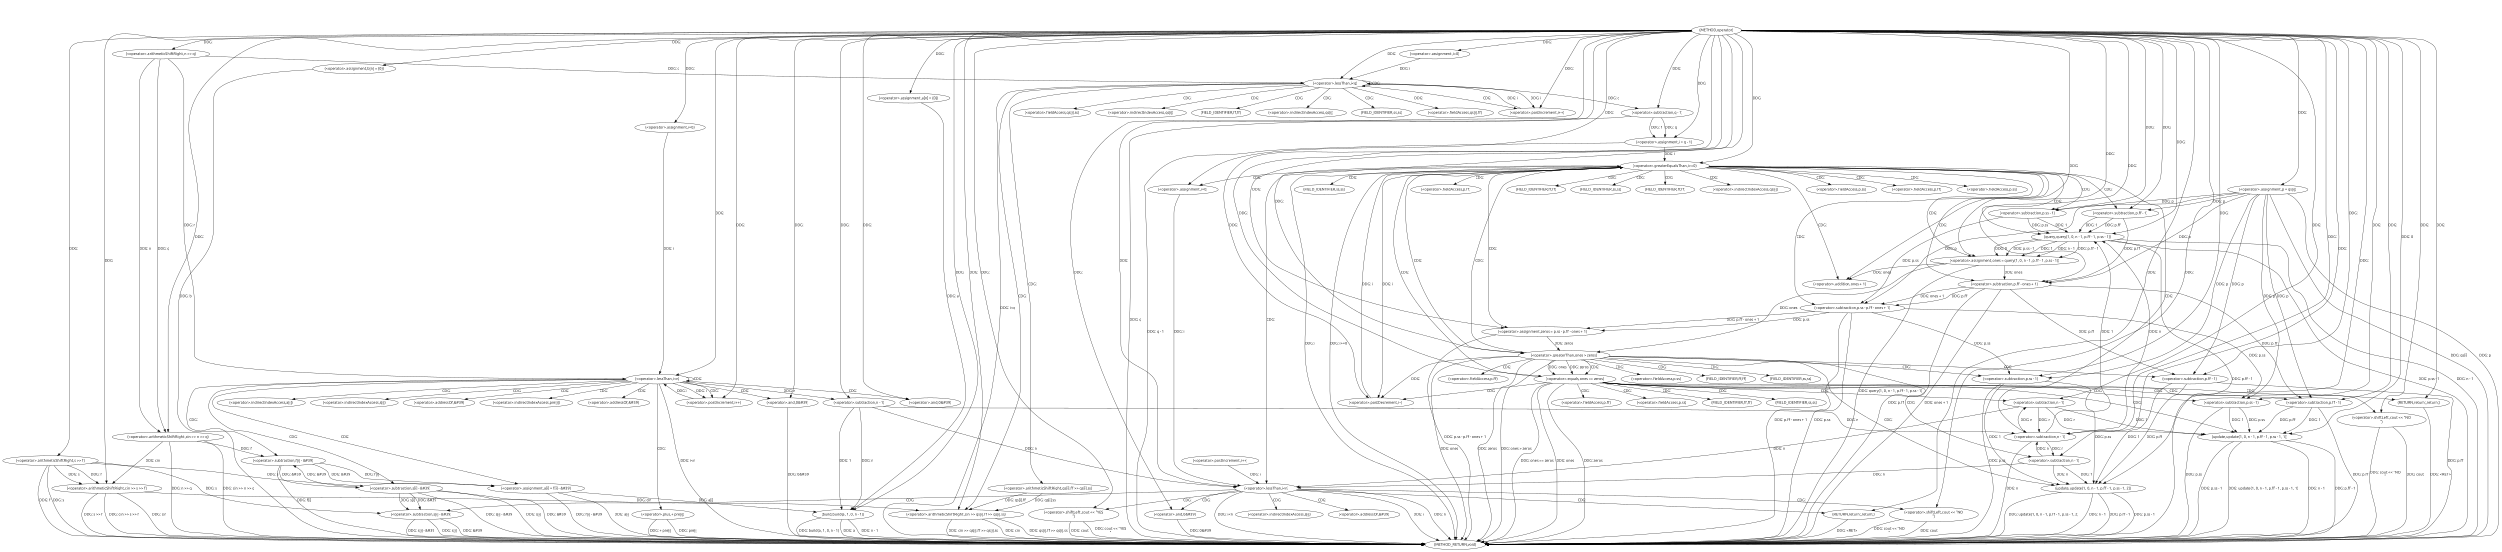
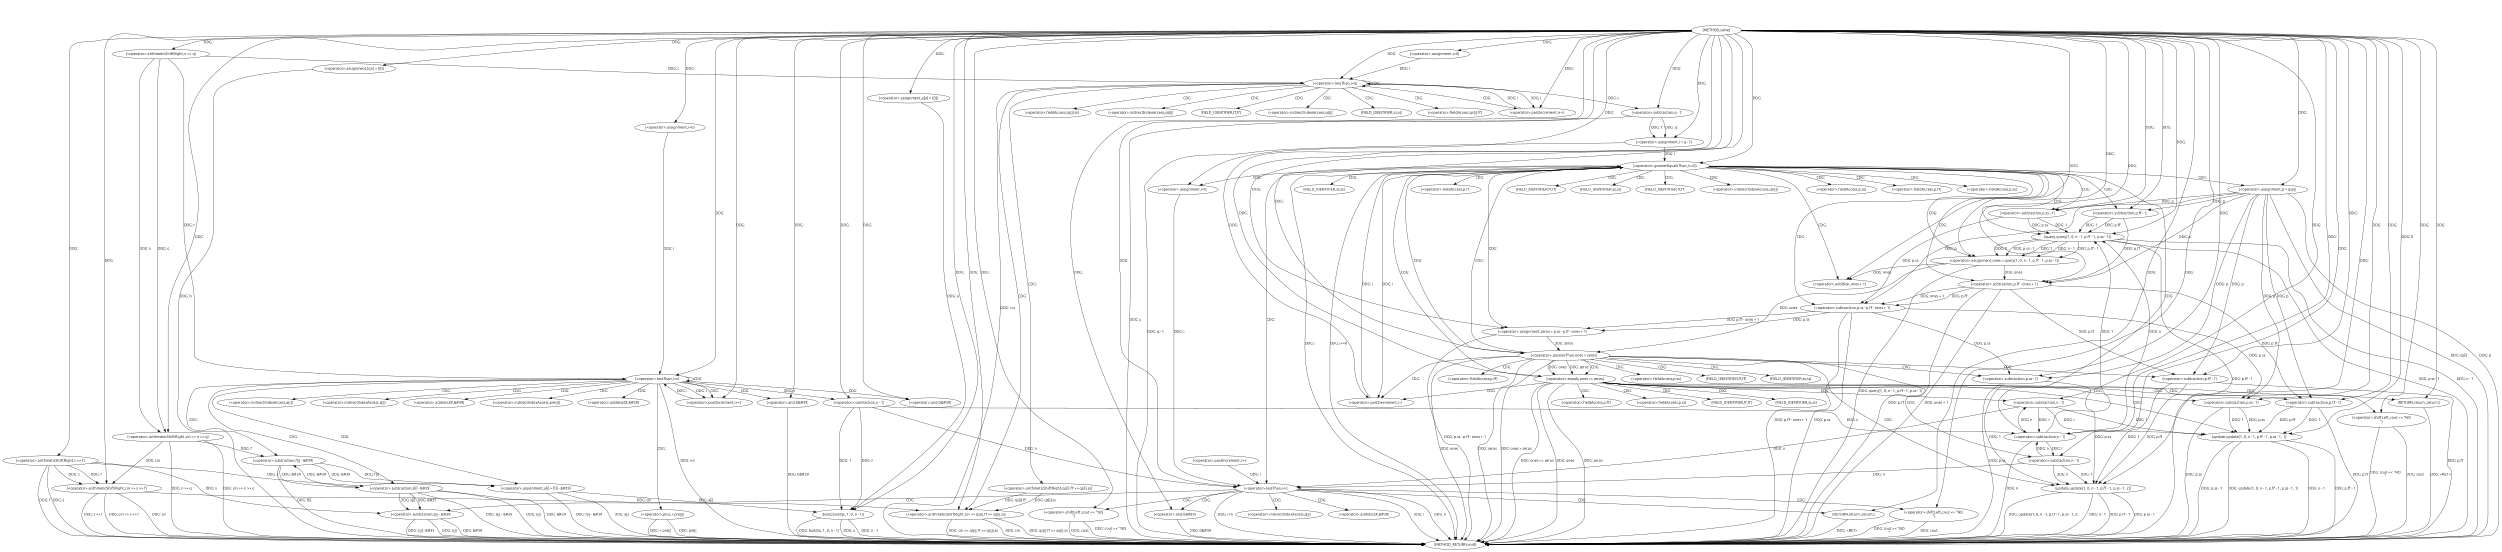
node "(METHOD,operator)": label "(METHOD,operator)" -> "(METHOD,solve)"
edge "(<operator>.lessThan,i<q)" -> "(<operator>.fieldAccess,qs[i].ff)": label "DDG: " -> "CDG: "
edge "(<operator>.greaterEqualsThan,i>=0)" -> "(<operator>.assignment,p = qs[i])": added, label "CDG:"
edge "(<operator>.greaterThan,ones > zeros)" -> "(<operator>.postDecrement,i--)": label "DDG: " -> "CDG: "
